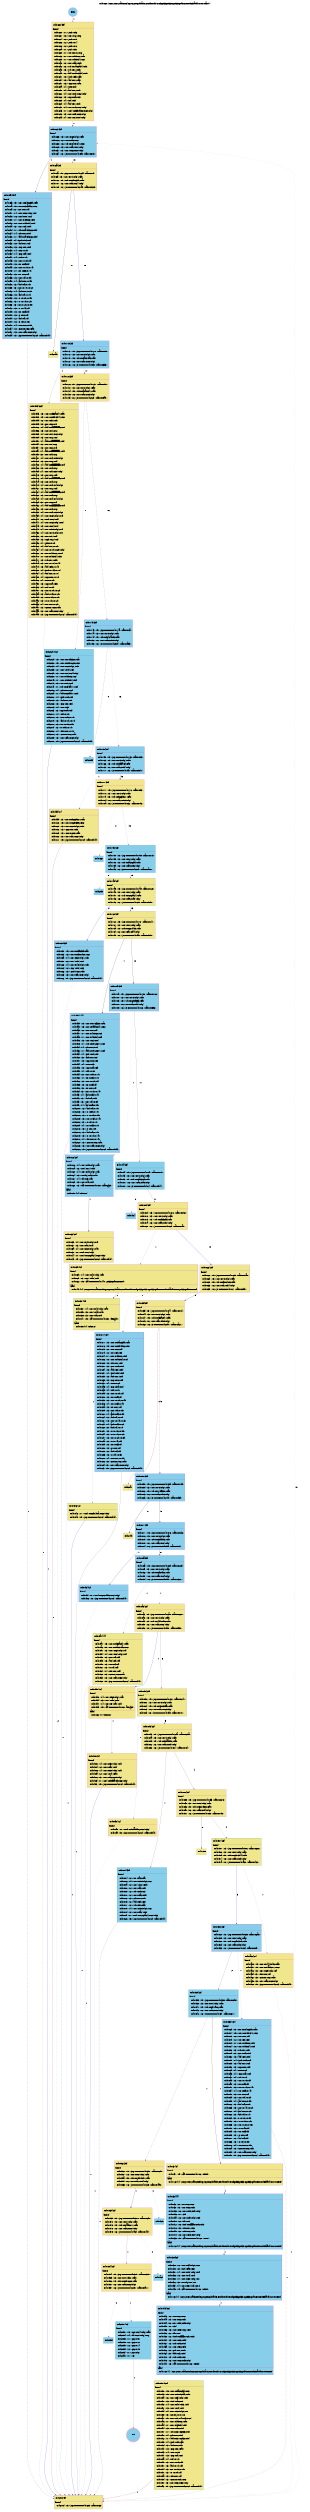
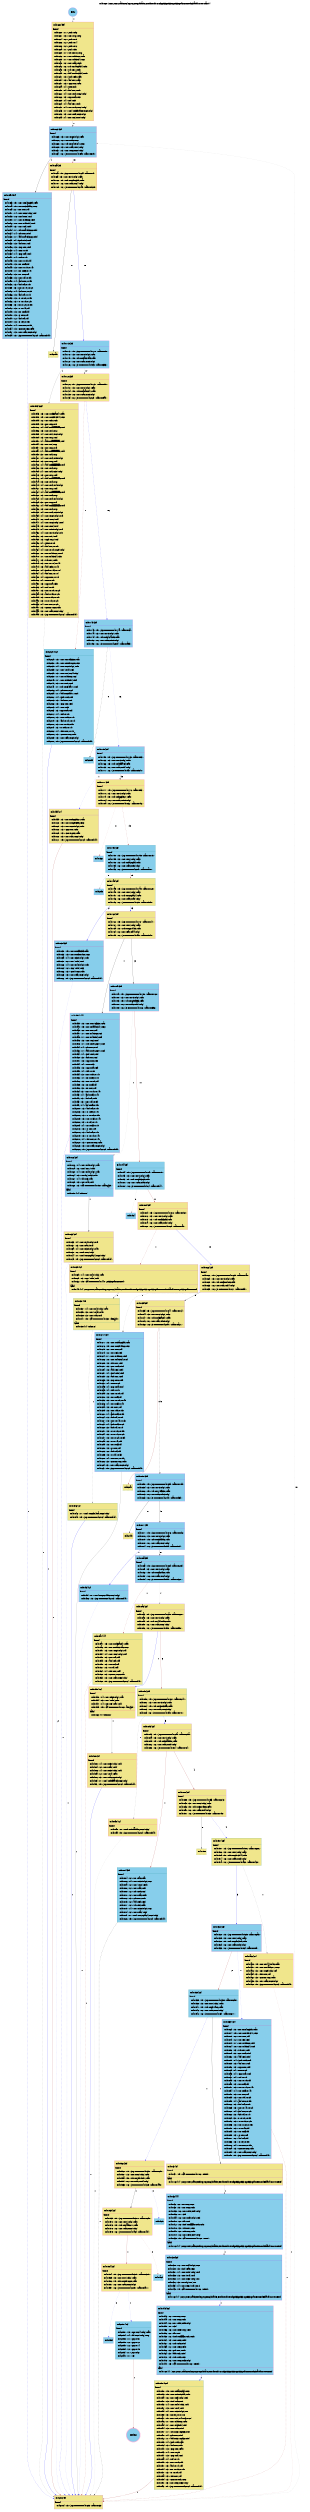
edge "0x401d48 [56]" -> "0x401d80 [120]": added, label "1"
node "Exit": label "Exit" -> "Desktop"
